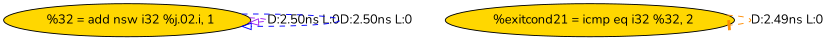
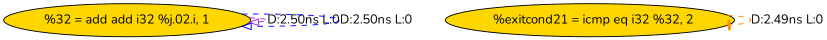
node "%32 = add nsw i32 %j.02.i, 1": label "%32 = add nsw i32 %j.02.i, 1" -> "%32 = add add i32 %j.02.i, 1"
